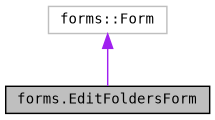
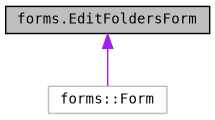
edge "forms.EditFoldersForm" -> "forms::Form": reversed
